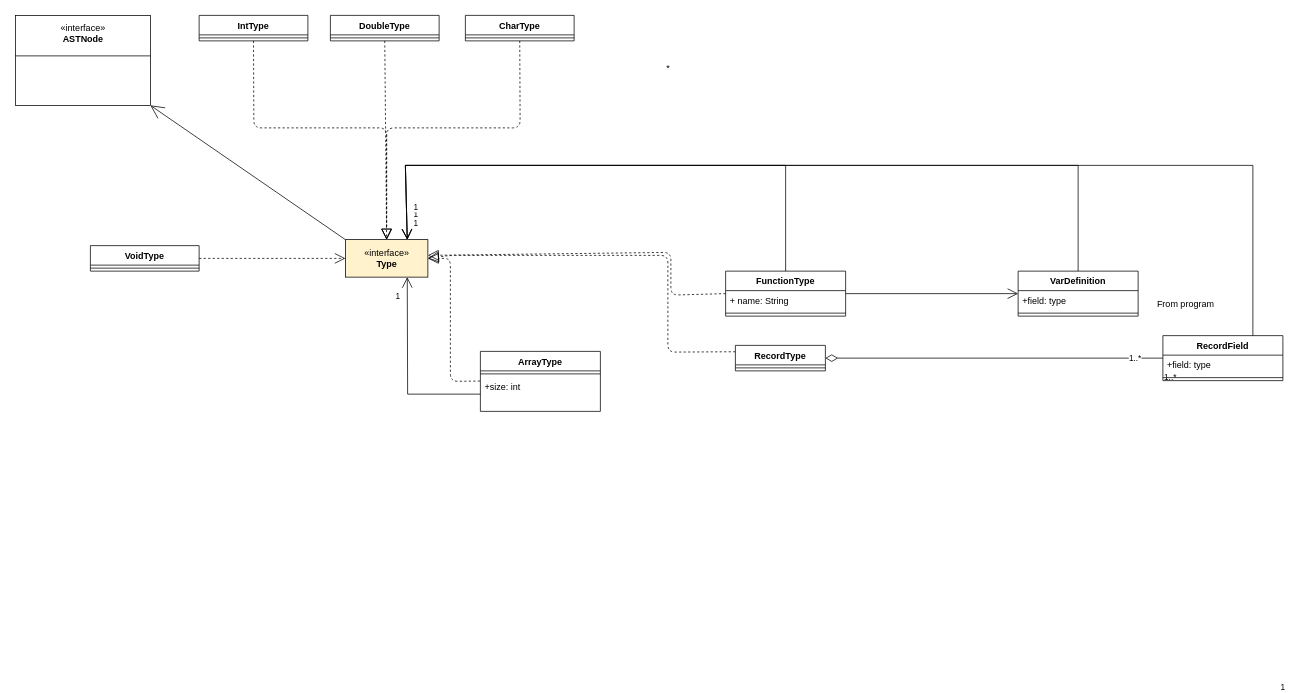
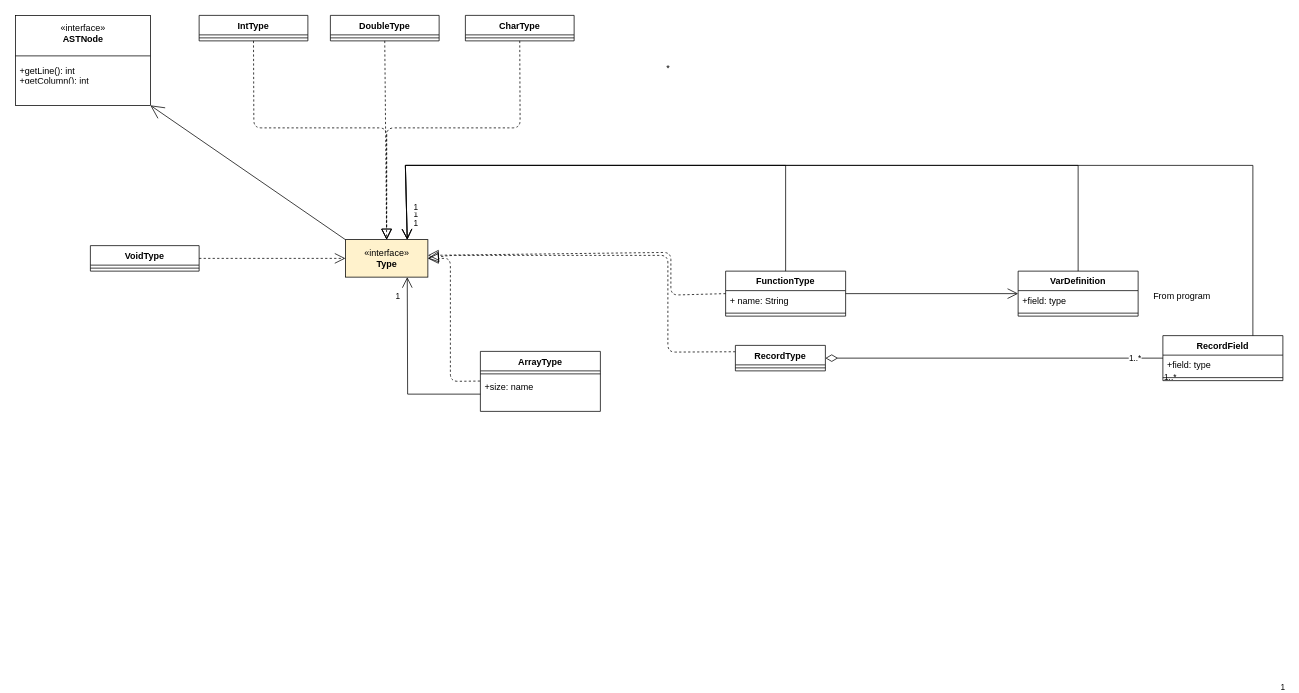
node "+getLine(): int +getColumn(): int": added
node "From program": moved (1185, 304) -> (1182, 297)
node "+size: int": label "+size: int" -> "+size: name"
